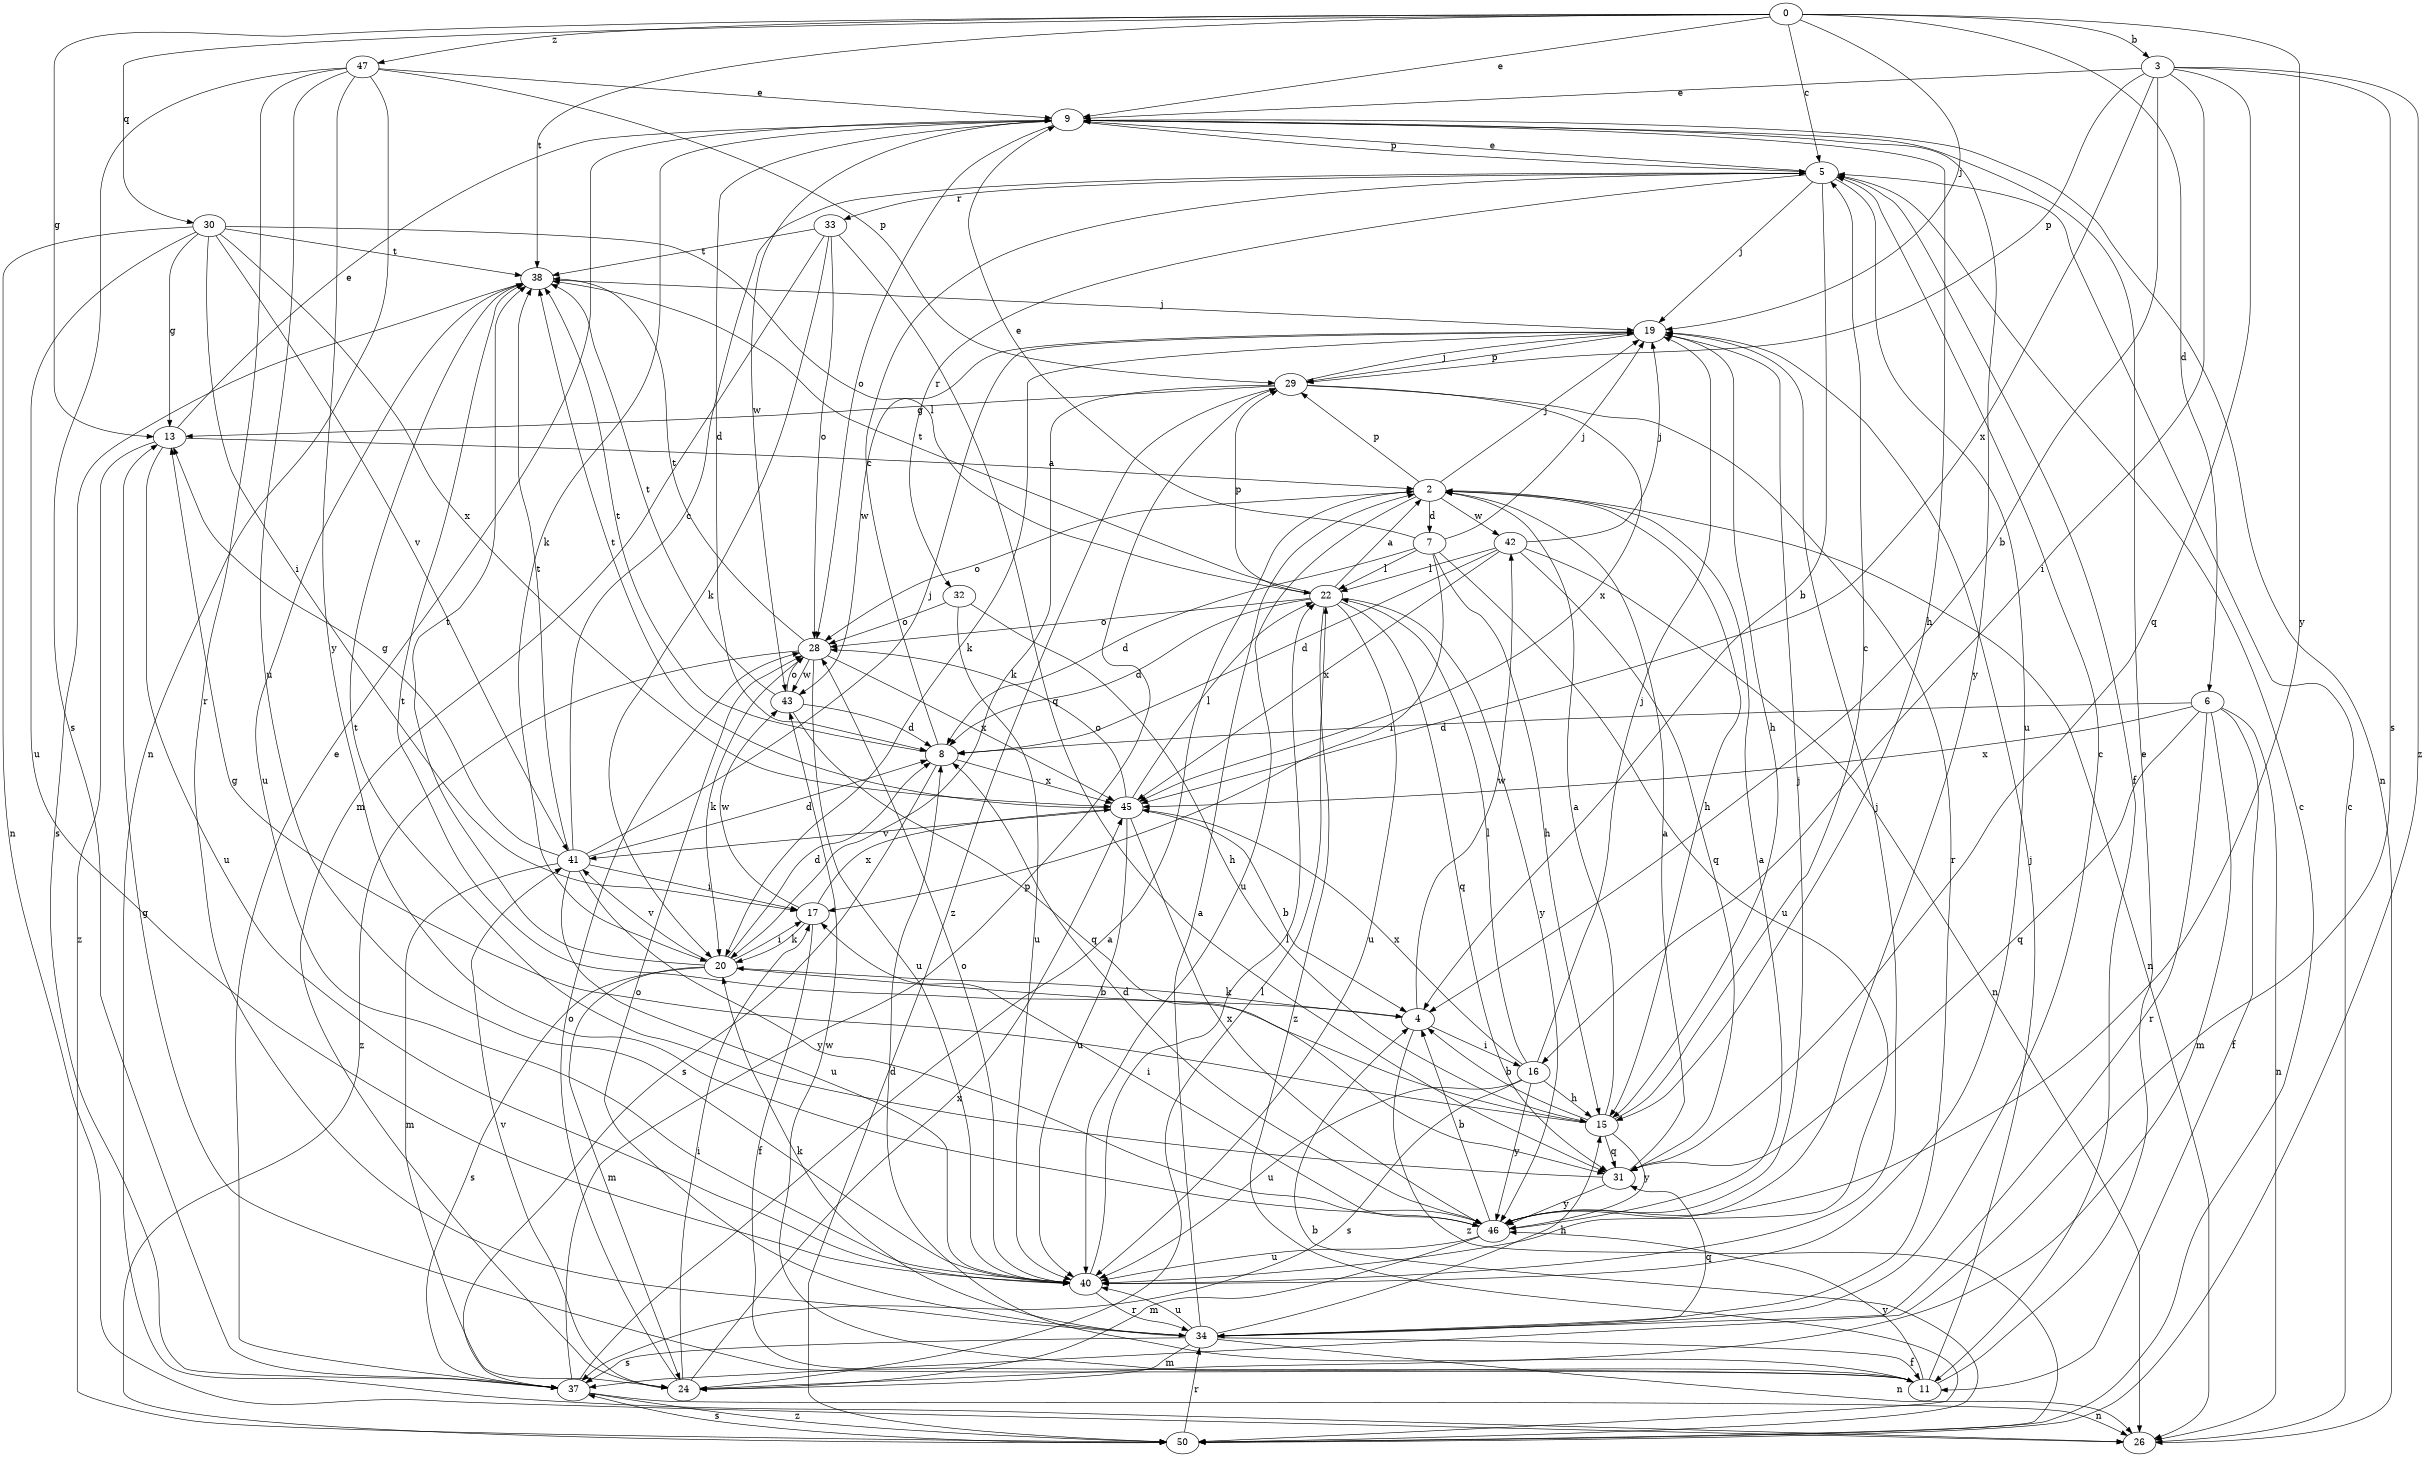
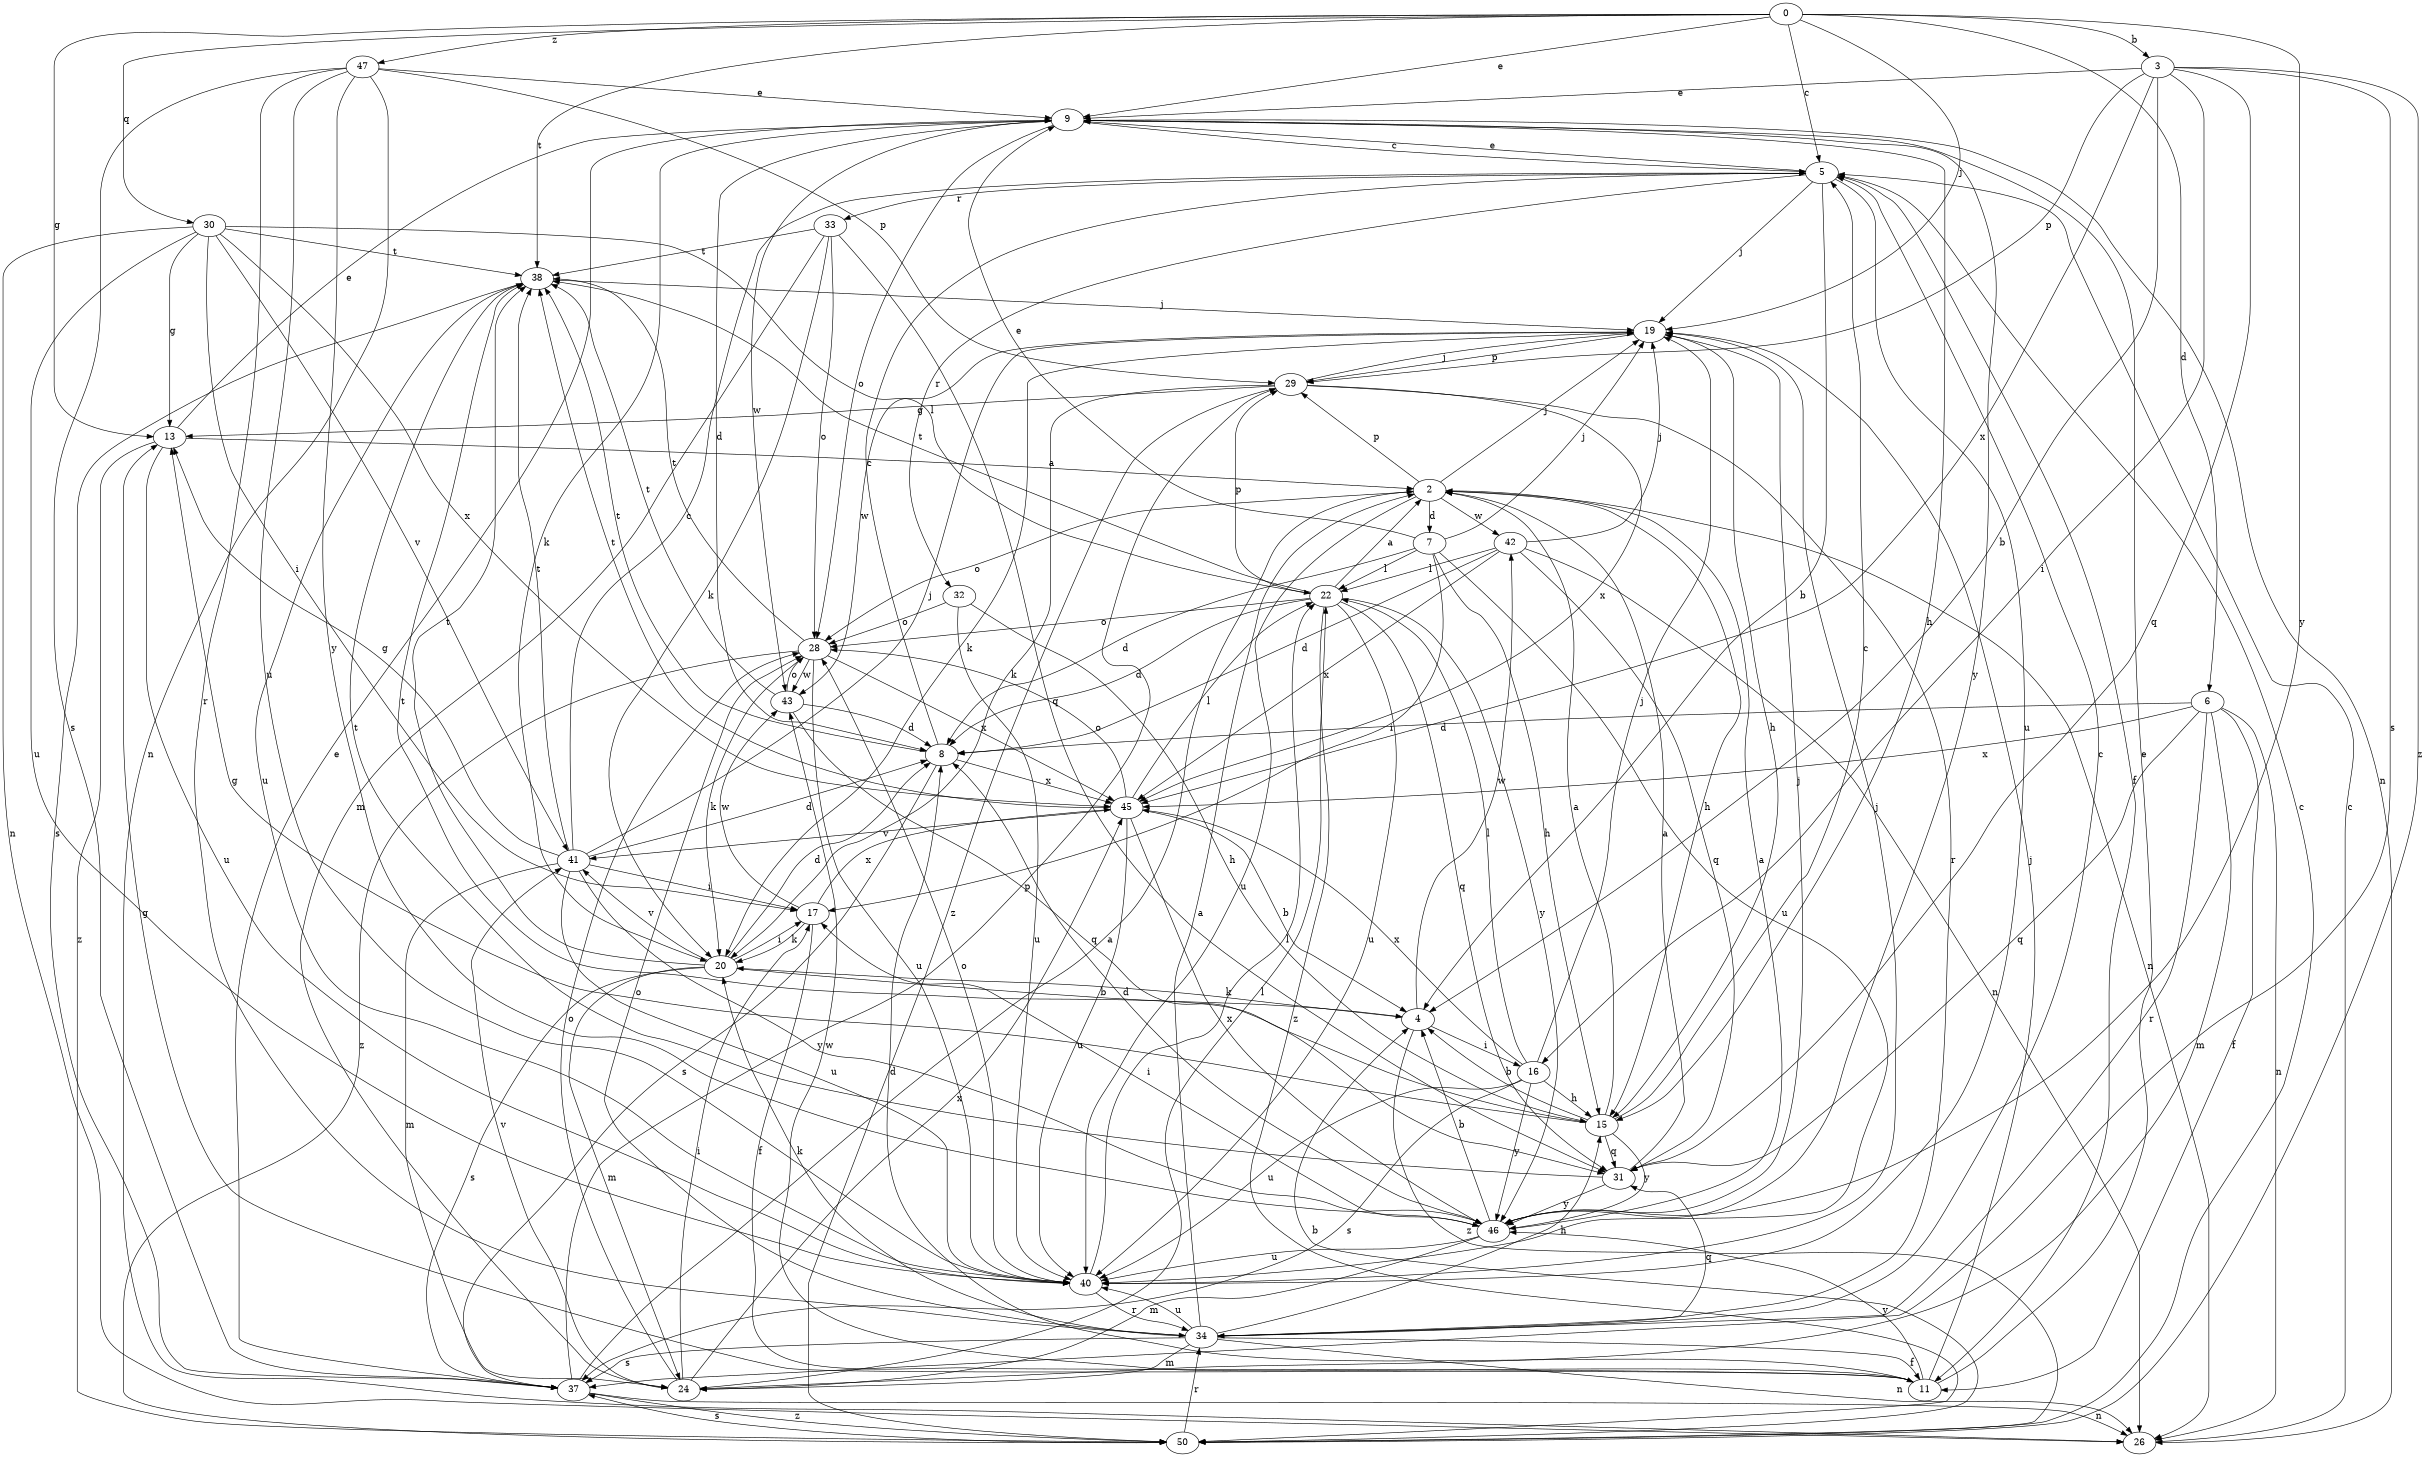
edge "9" -> "5": label "p" -> "c"
